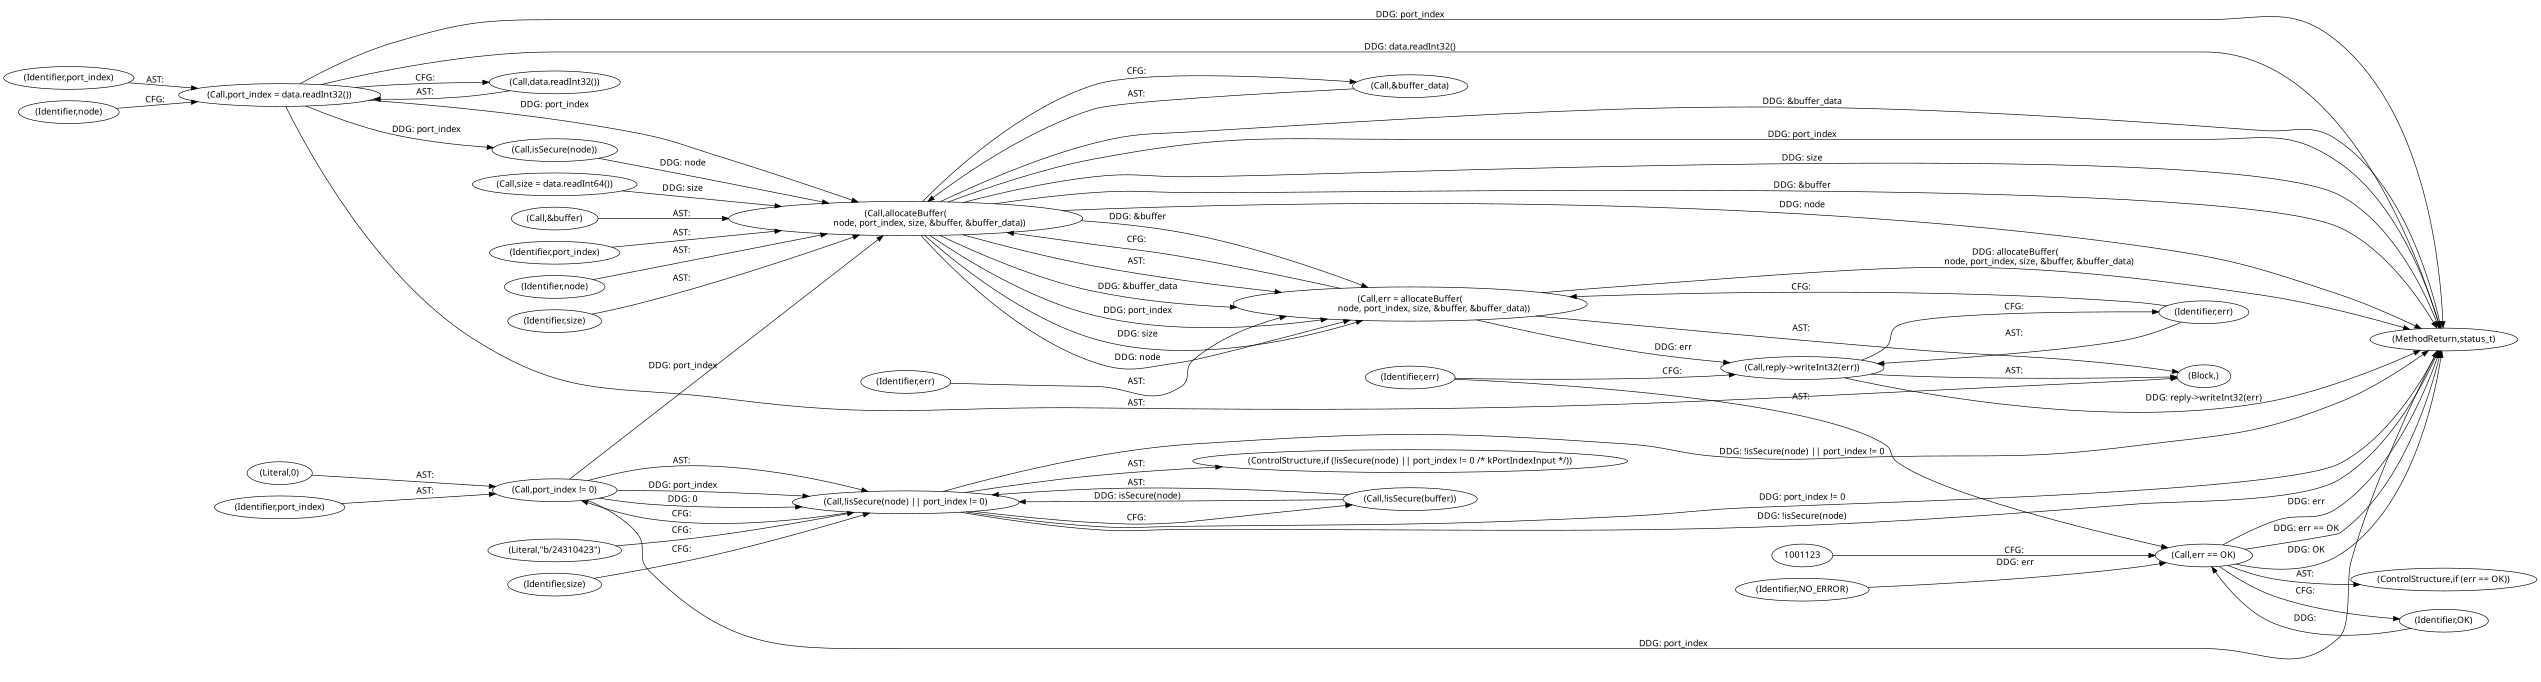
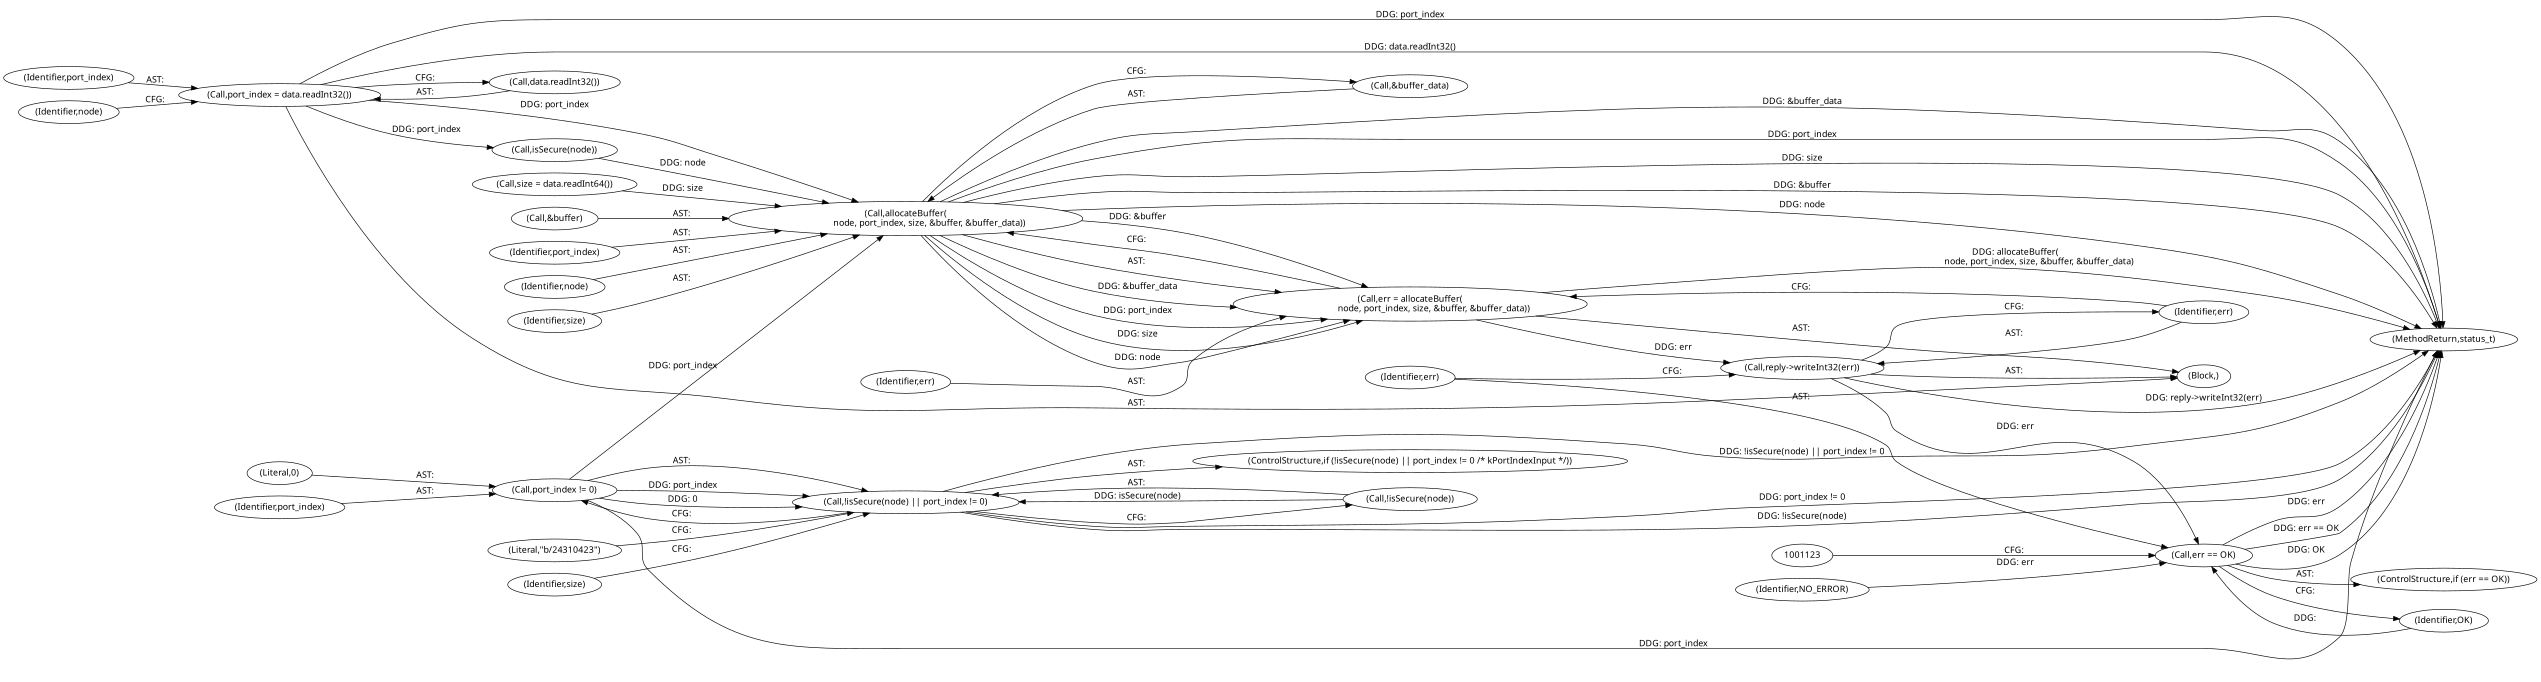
edge "(Call,reply->writeInt32(err))" -> "(Call,err == OK)": added, label "DDG: err"
node "(Call,!isSecure(buffer))": label "(Call,!isSecure(buffer))" -> "(Call,!isSecure(node))"
